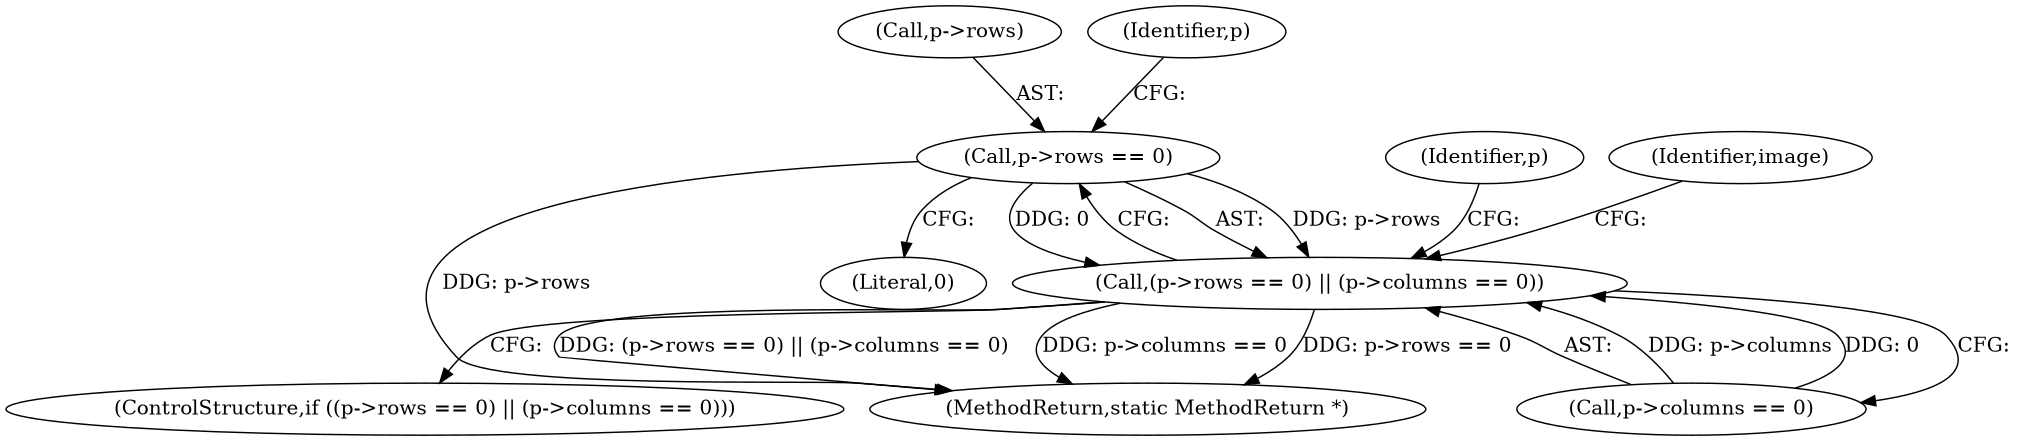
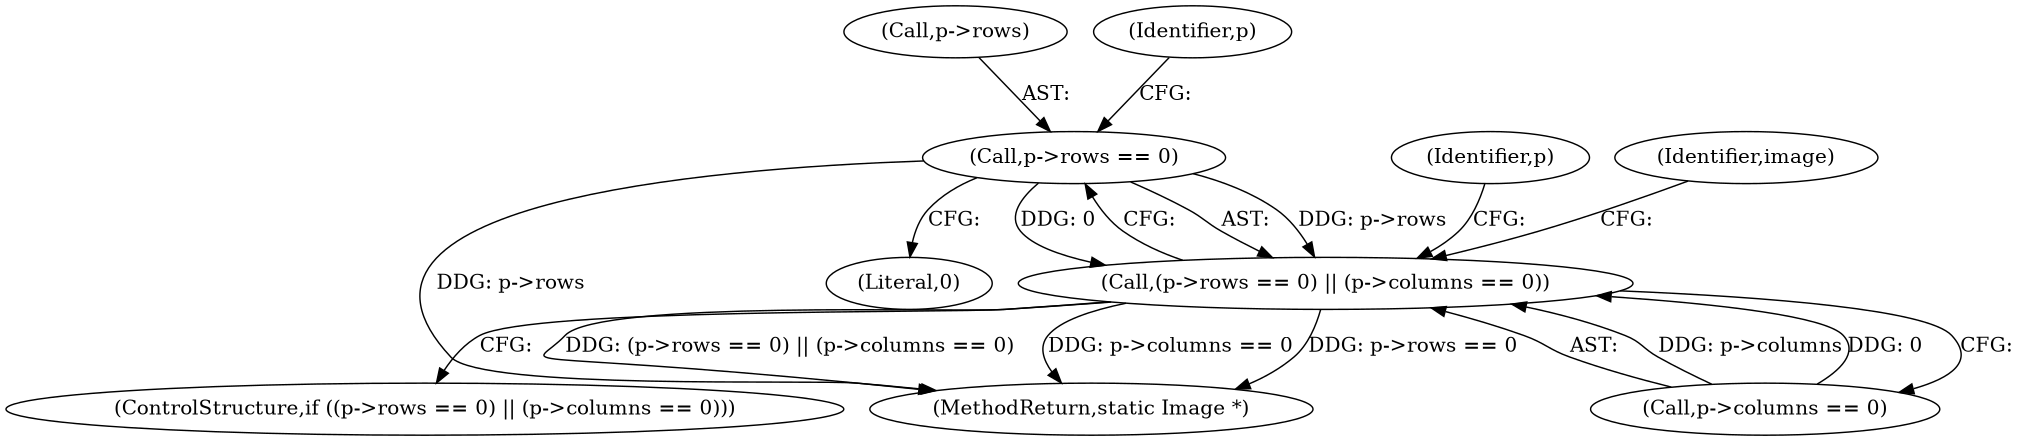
node "(MethodReturn,static MethodReturn *)": label "(MethodReturn,static MethodReturn *)" -> "(MethodReturn,static Image *)"
